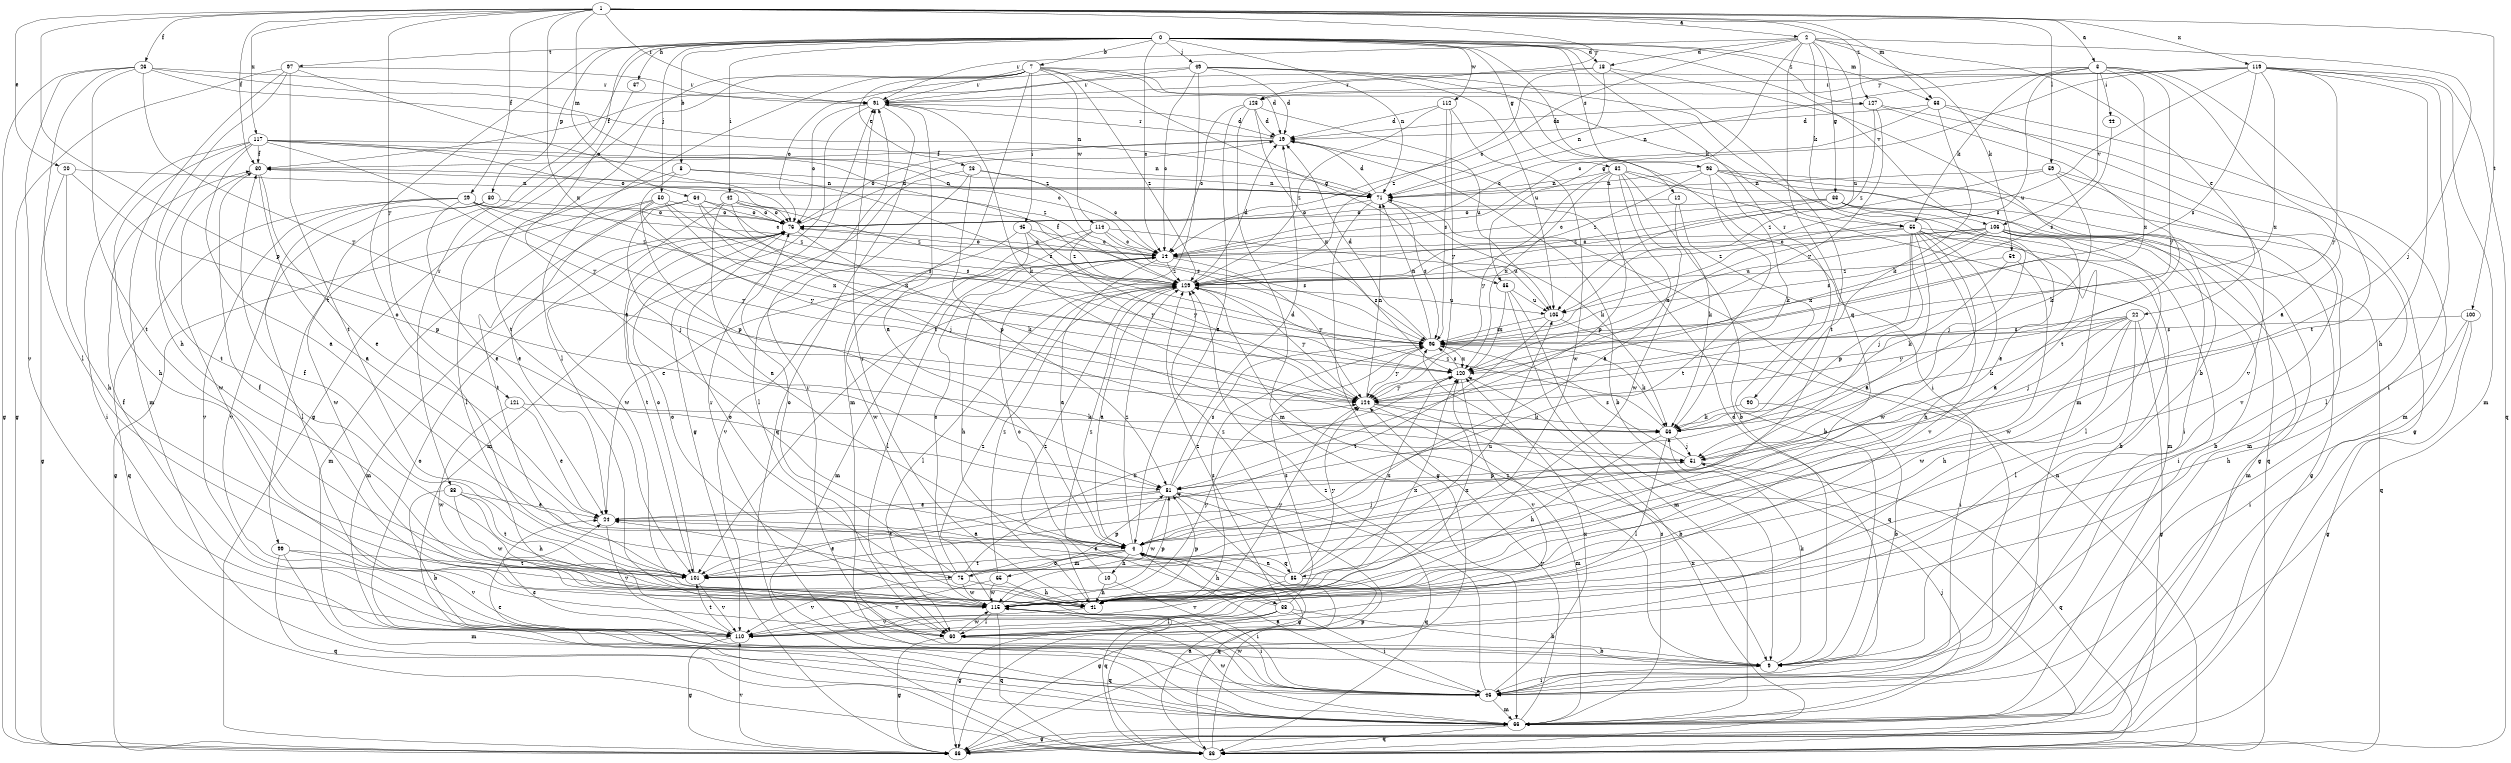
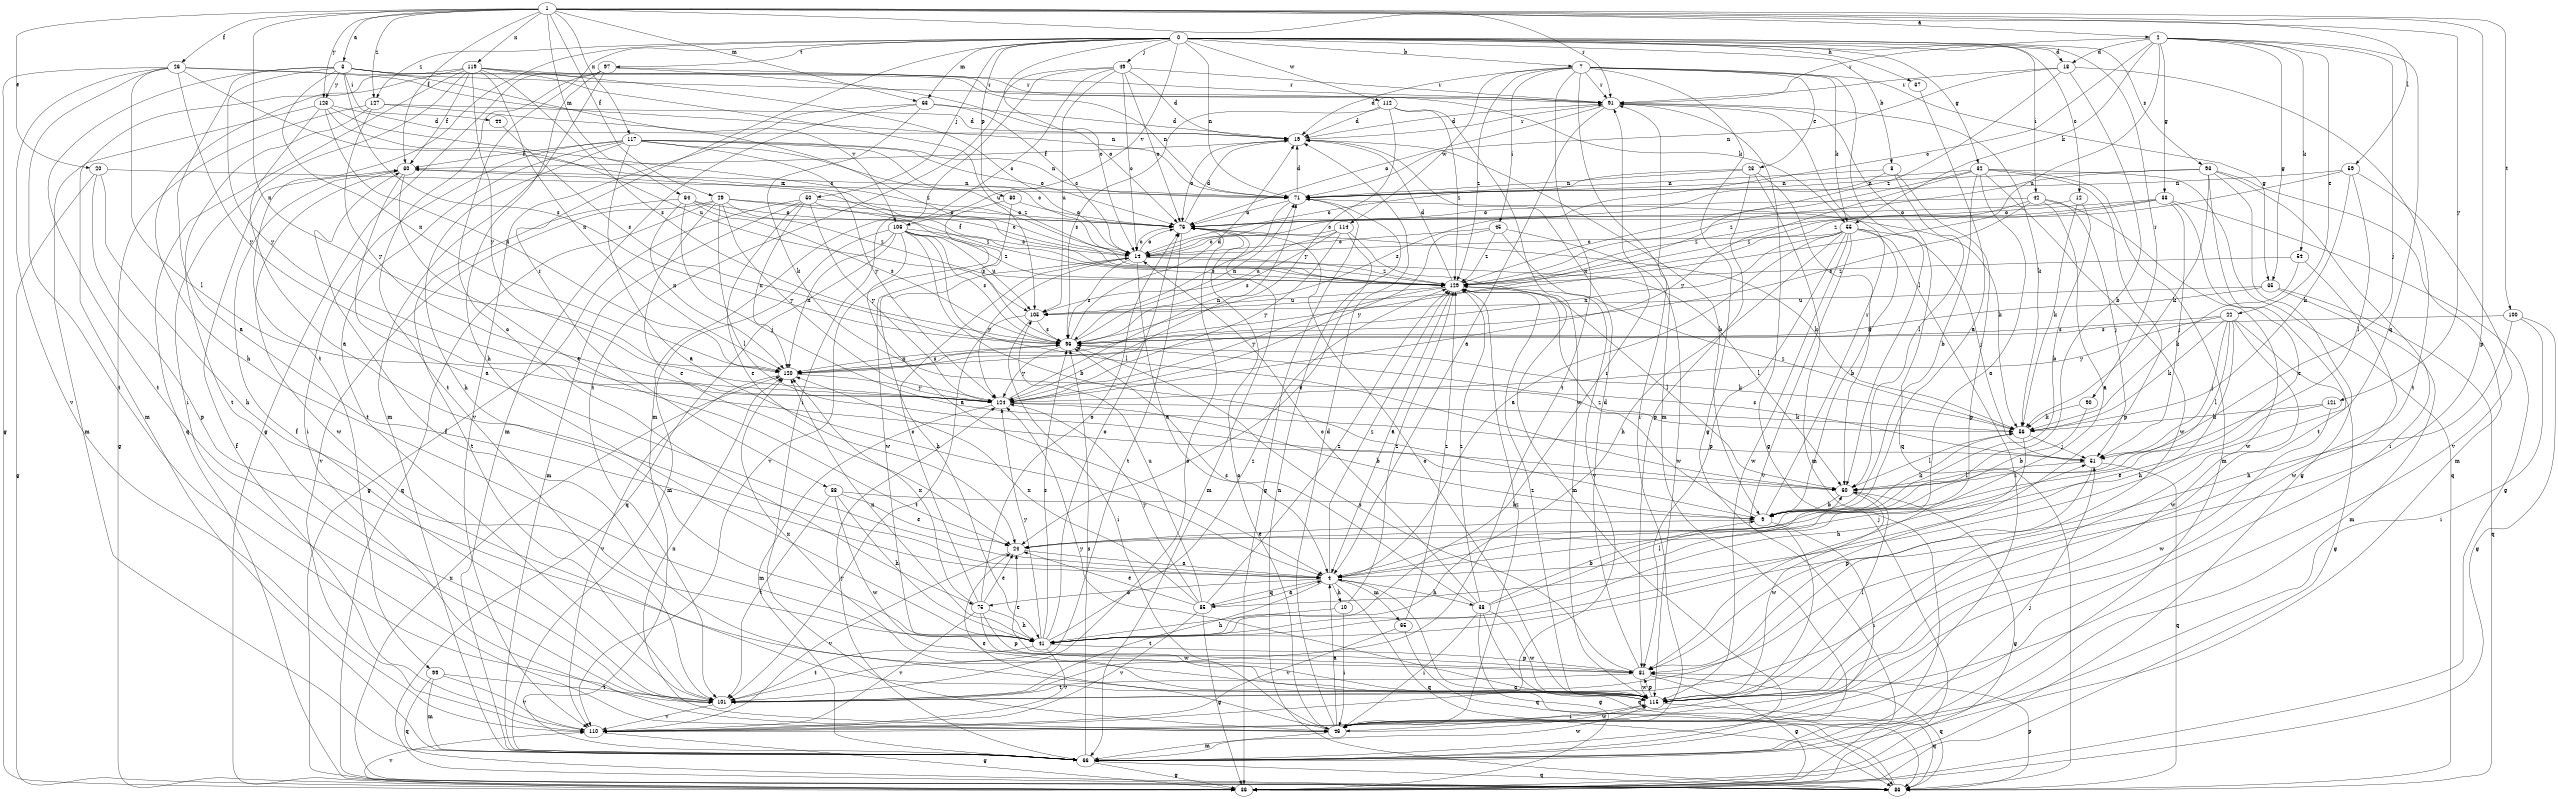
edge "51" -> "60": added, label "l"
edge "65" -> "115": now "38" -> "115"
edge "110" -> "101": now "41" -> "101"
